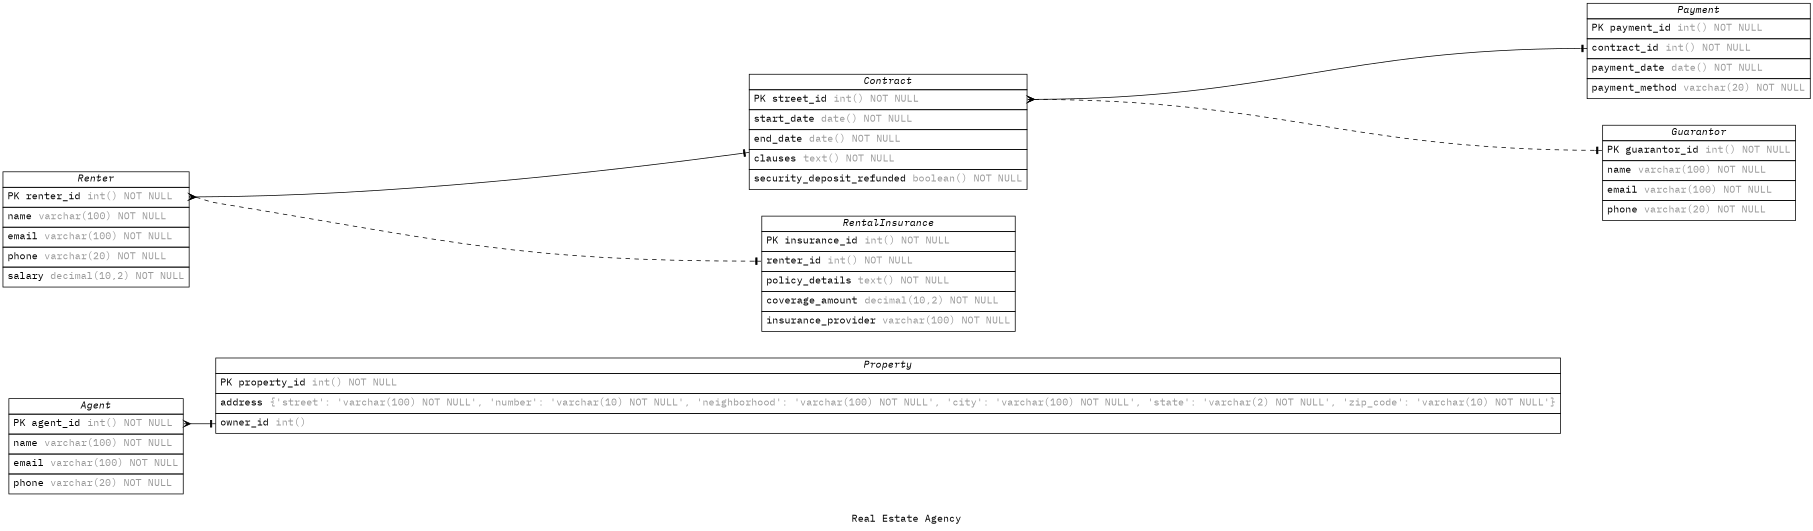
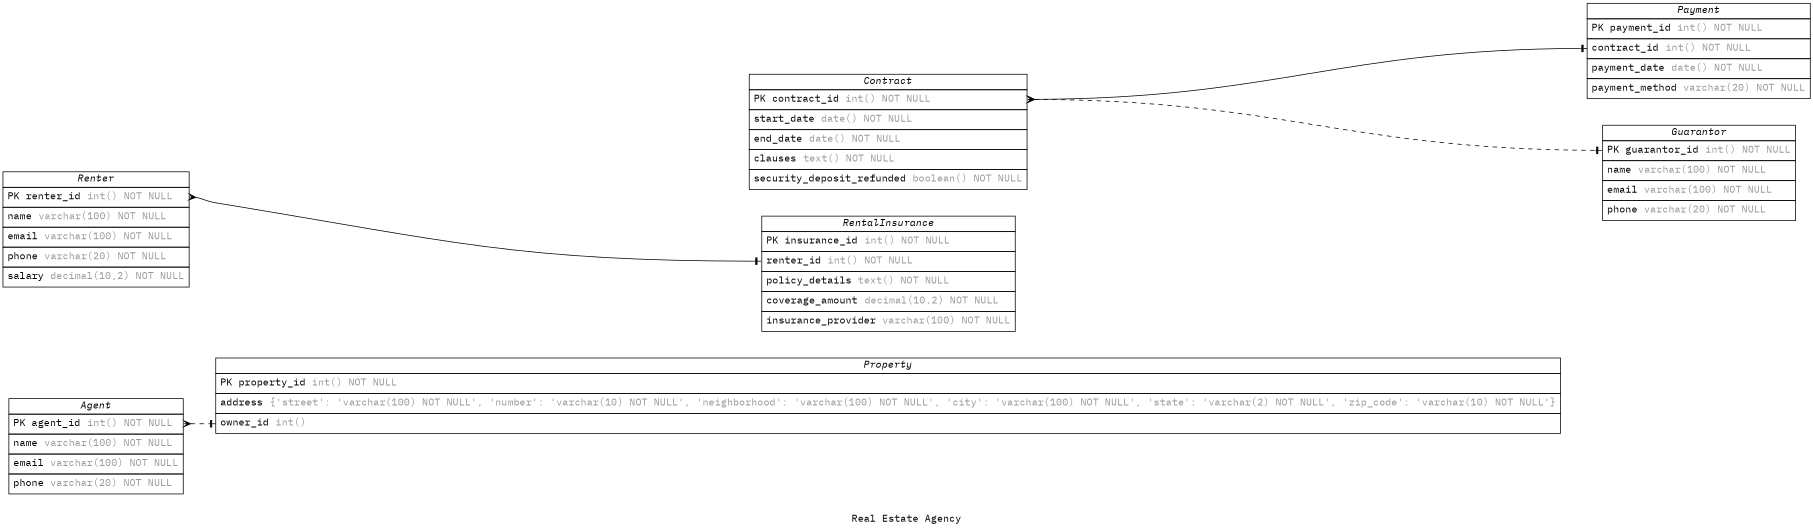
node "Contract": text "PK street_id" -> "PK contract_id"
edge "Contract" -- "Renter": removed
edge "Renter" -- "RentalInsurance": style dashed -> solid
edge "Property" -- "Agent": style solid -> dashed
